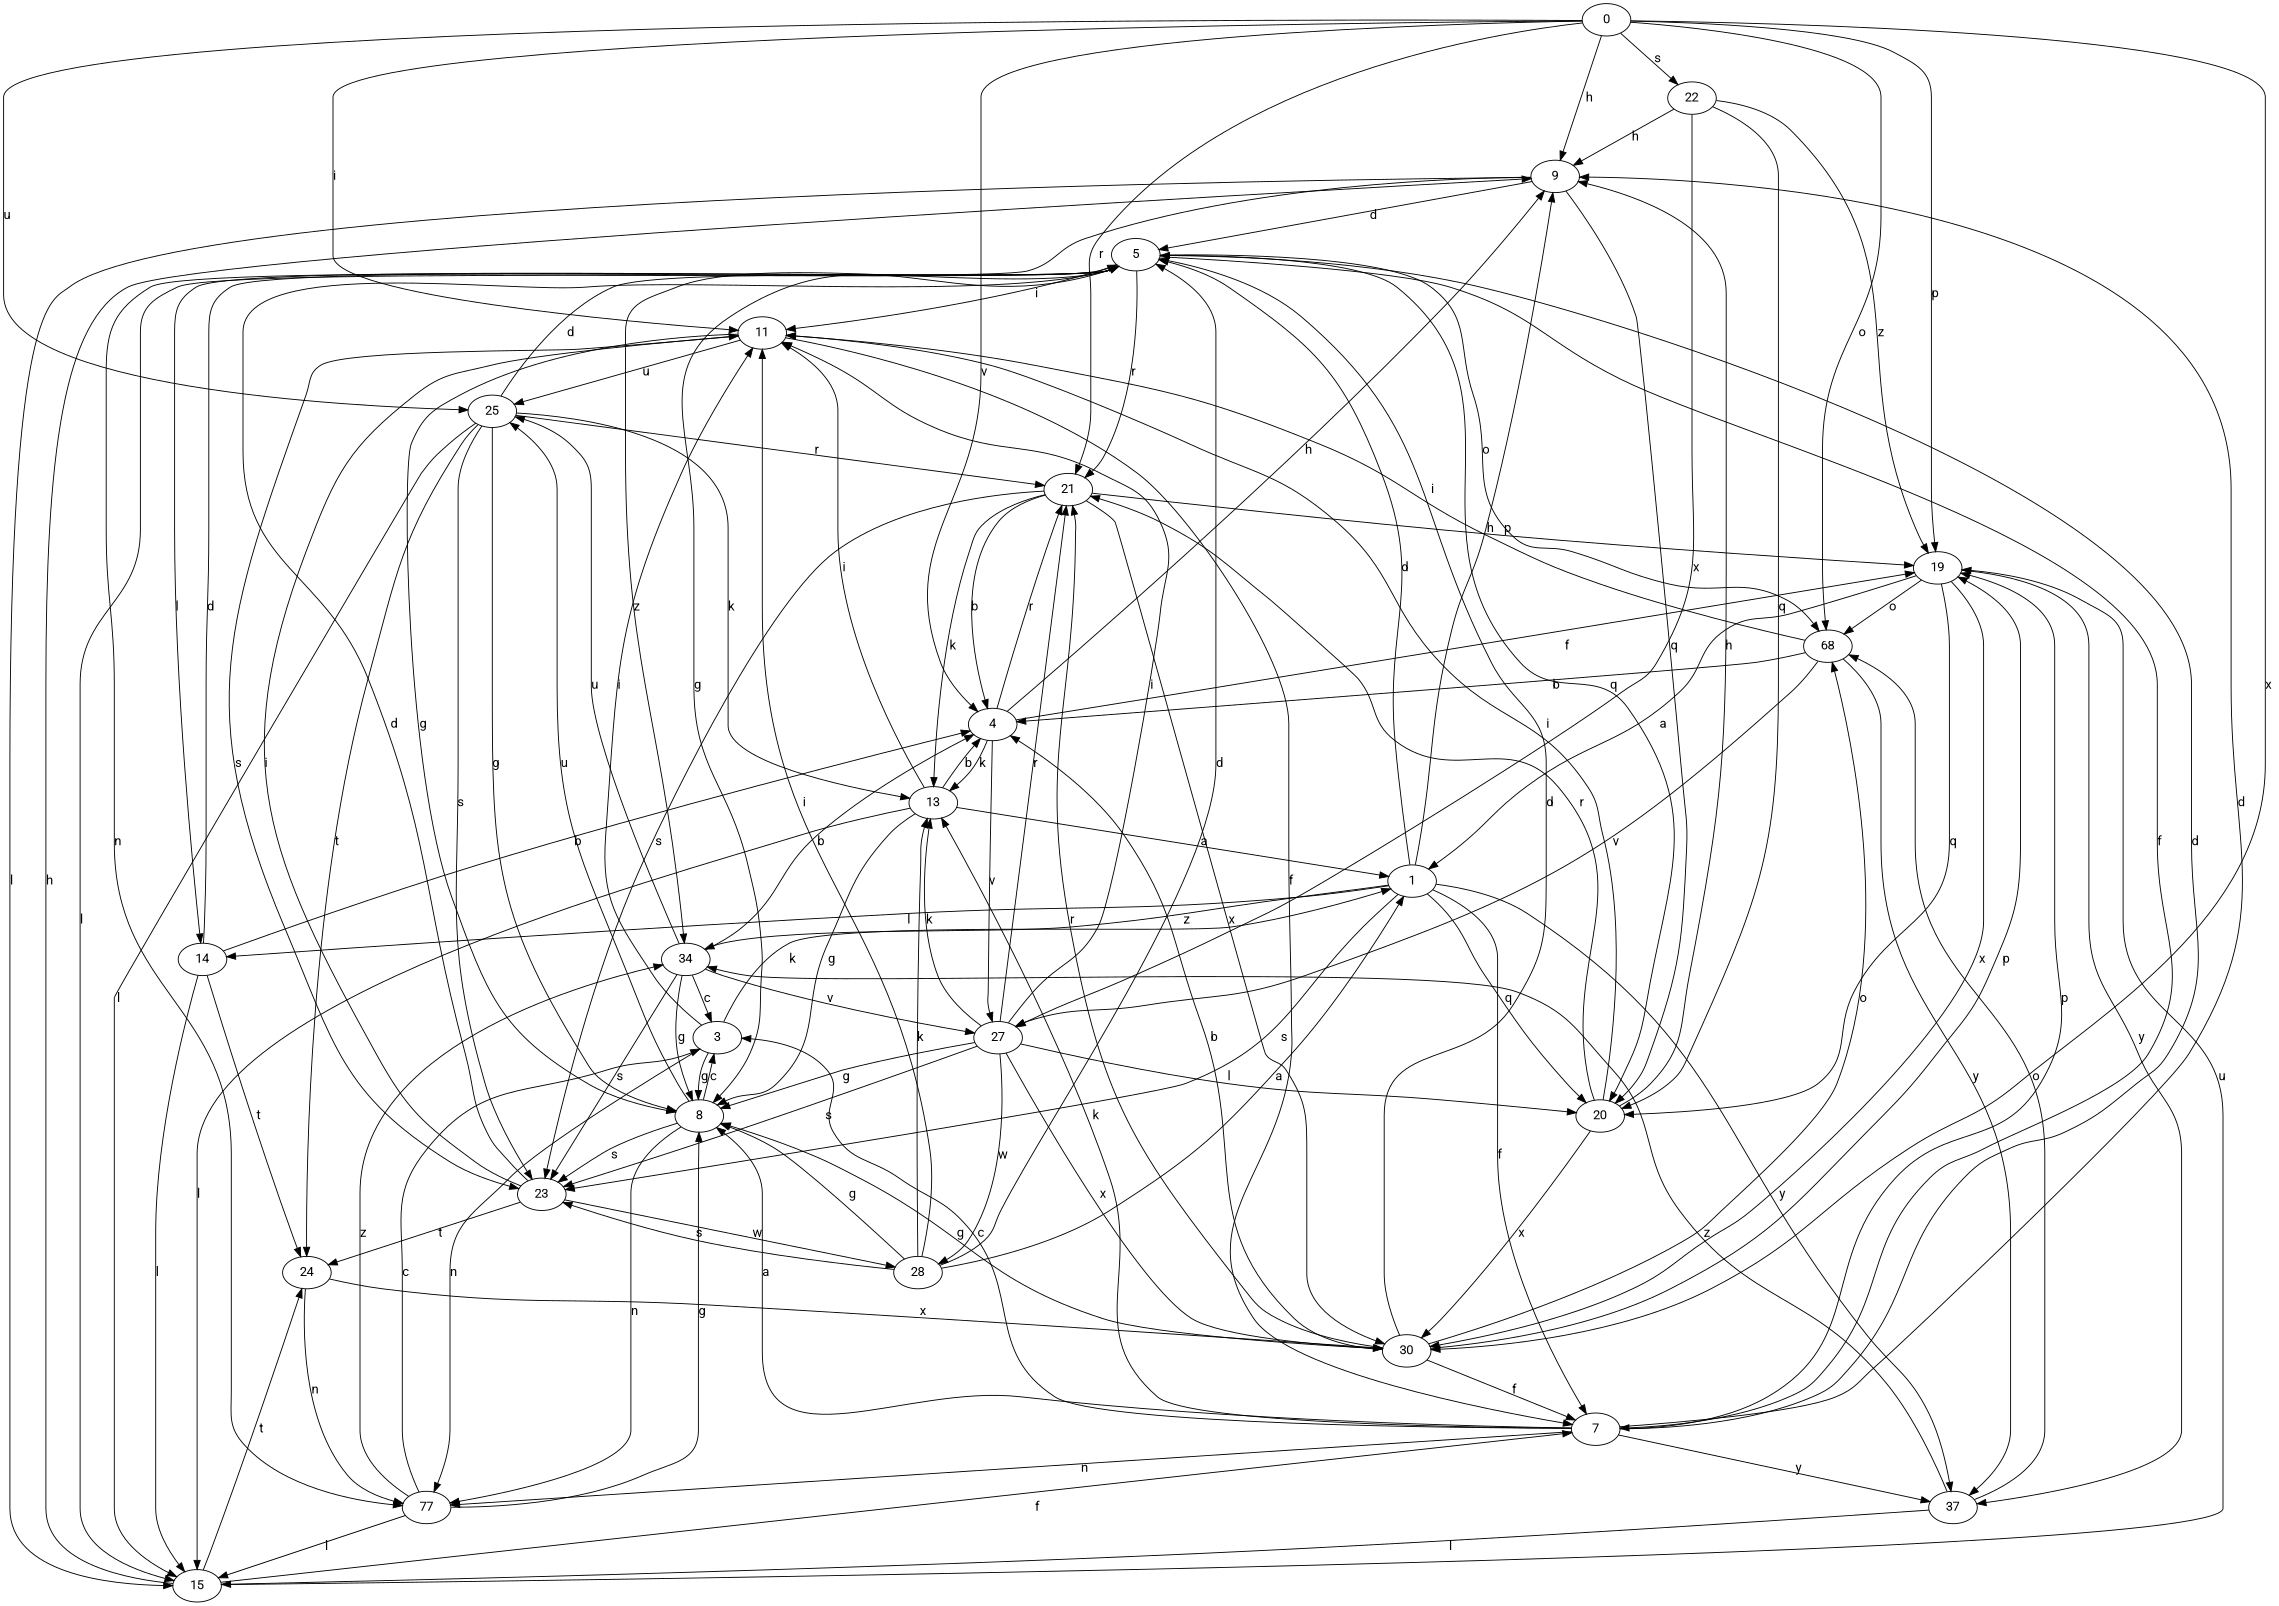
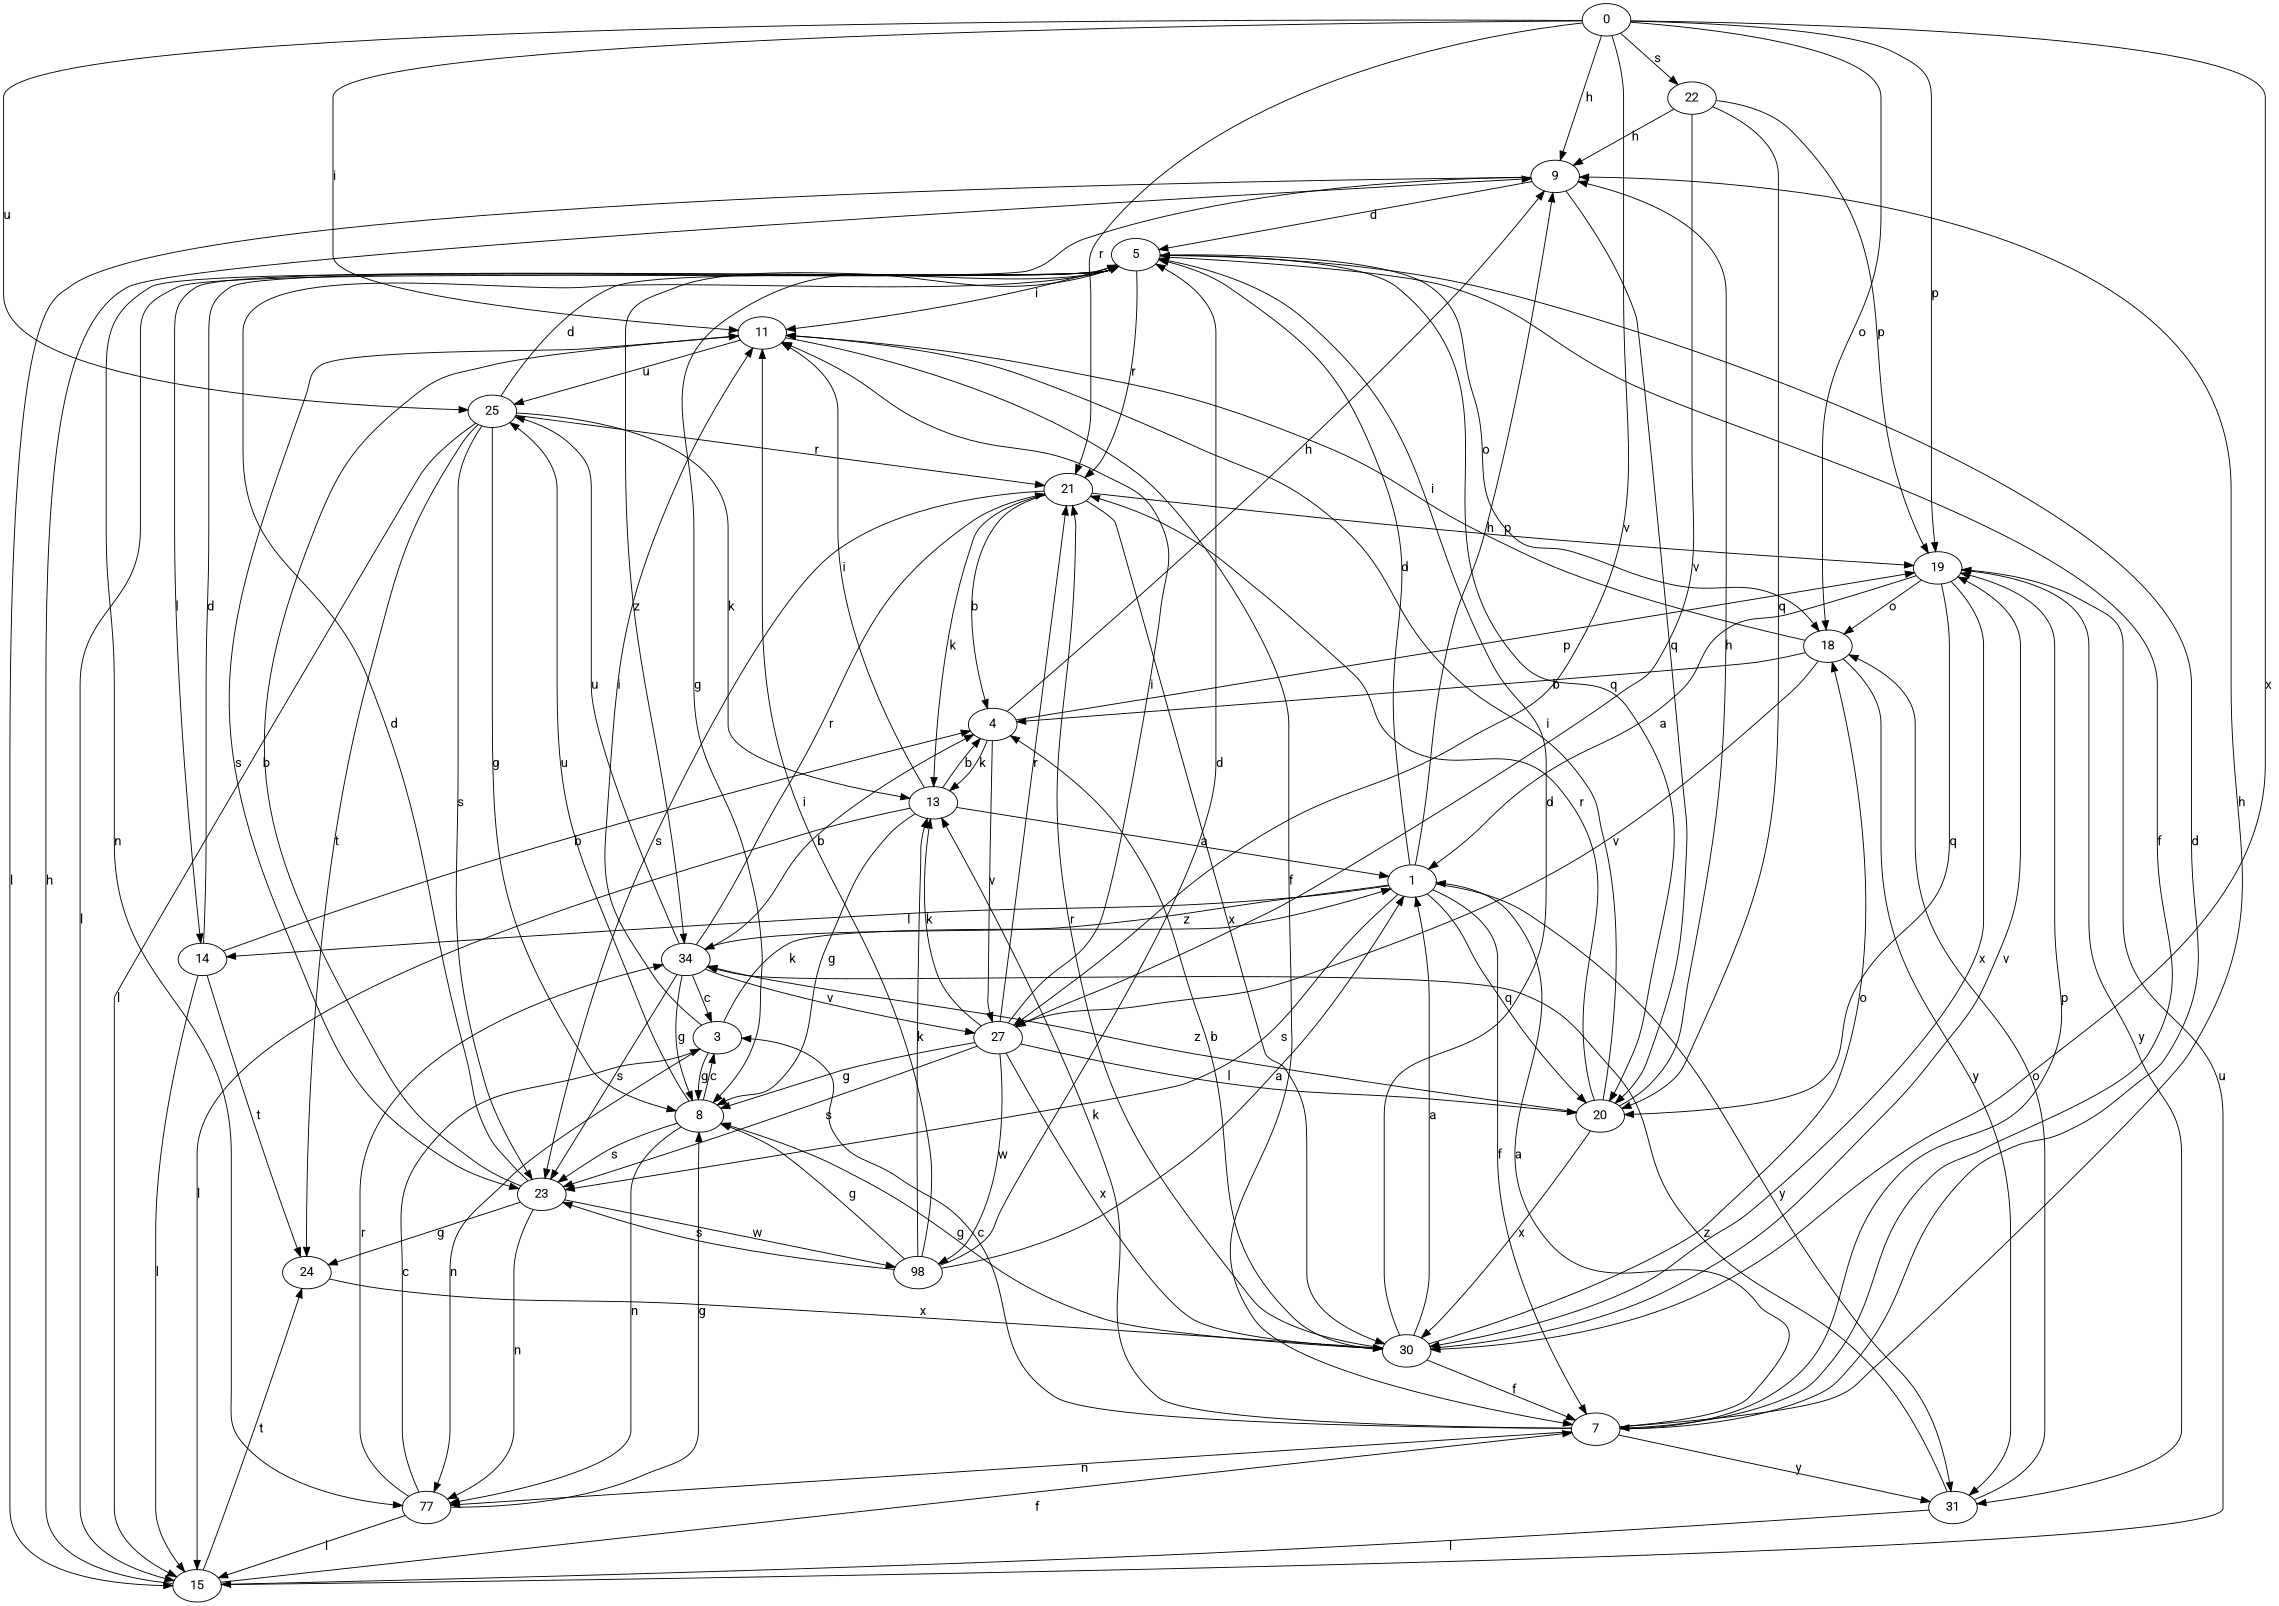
edge "0" -> "4": now "0" -> "27"
edge "22" -> "19": label "z" -> "p"
edge "22" -> "27": label "x" -> "v"
edge "4" -> "21": now "34" -> "21"
edge "4" -> "19": label "f" -> "p"
node "68": label "68" -> "18"
edge "11" -> "8": removed, label "g"
edge "23" -> "11": label "i" -> "b"
edge "7" -> "9": label "d" -> "h"
edge "30" -> "19": label "p" -> "v"
edge "20" -> "34": added, label "z"
edge "30" -> "1": added, label "a"
edge "77" -> "34": label "z" -> "r"
edge "23" -> "24": label "t" -> "g"
node "28": label "28" -> "98"
edge "7" -> "8": now "7" -> "1"
edge "24" -> "77": now "23" -> "77"
node "37": label "37" -> "31"
